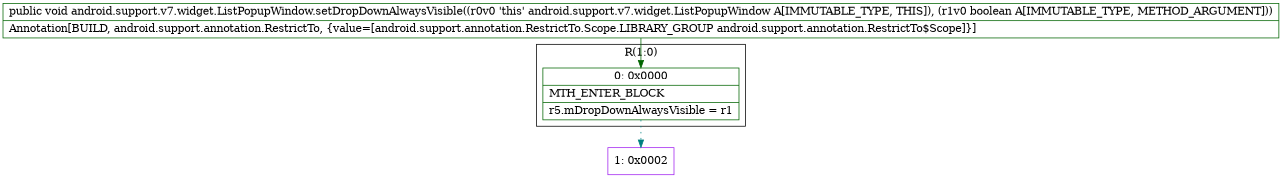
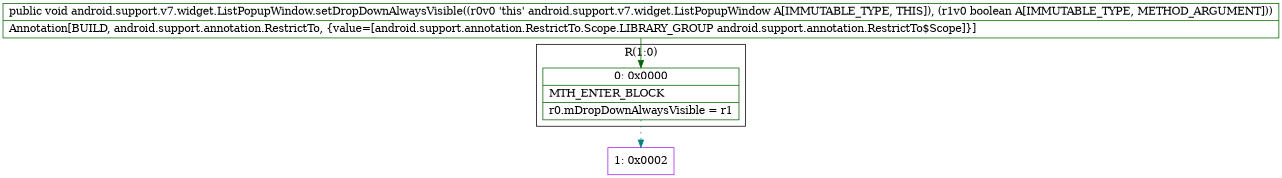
node "0: 0x0000": text "r5.mDropDownAlwaysVisible = r1" -> "r0.mDropDownAlwaysVisible = r1"
